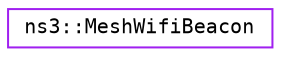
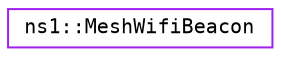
node "ns3::MeshWifiBeacon": label "ns3::MeshWifiBeacon" -> "ns1::MeshWifiBeacon"
